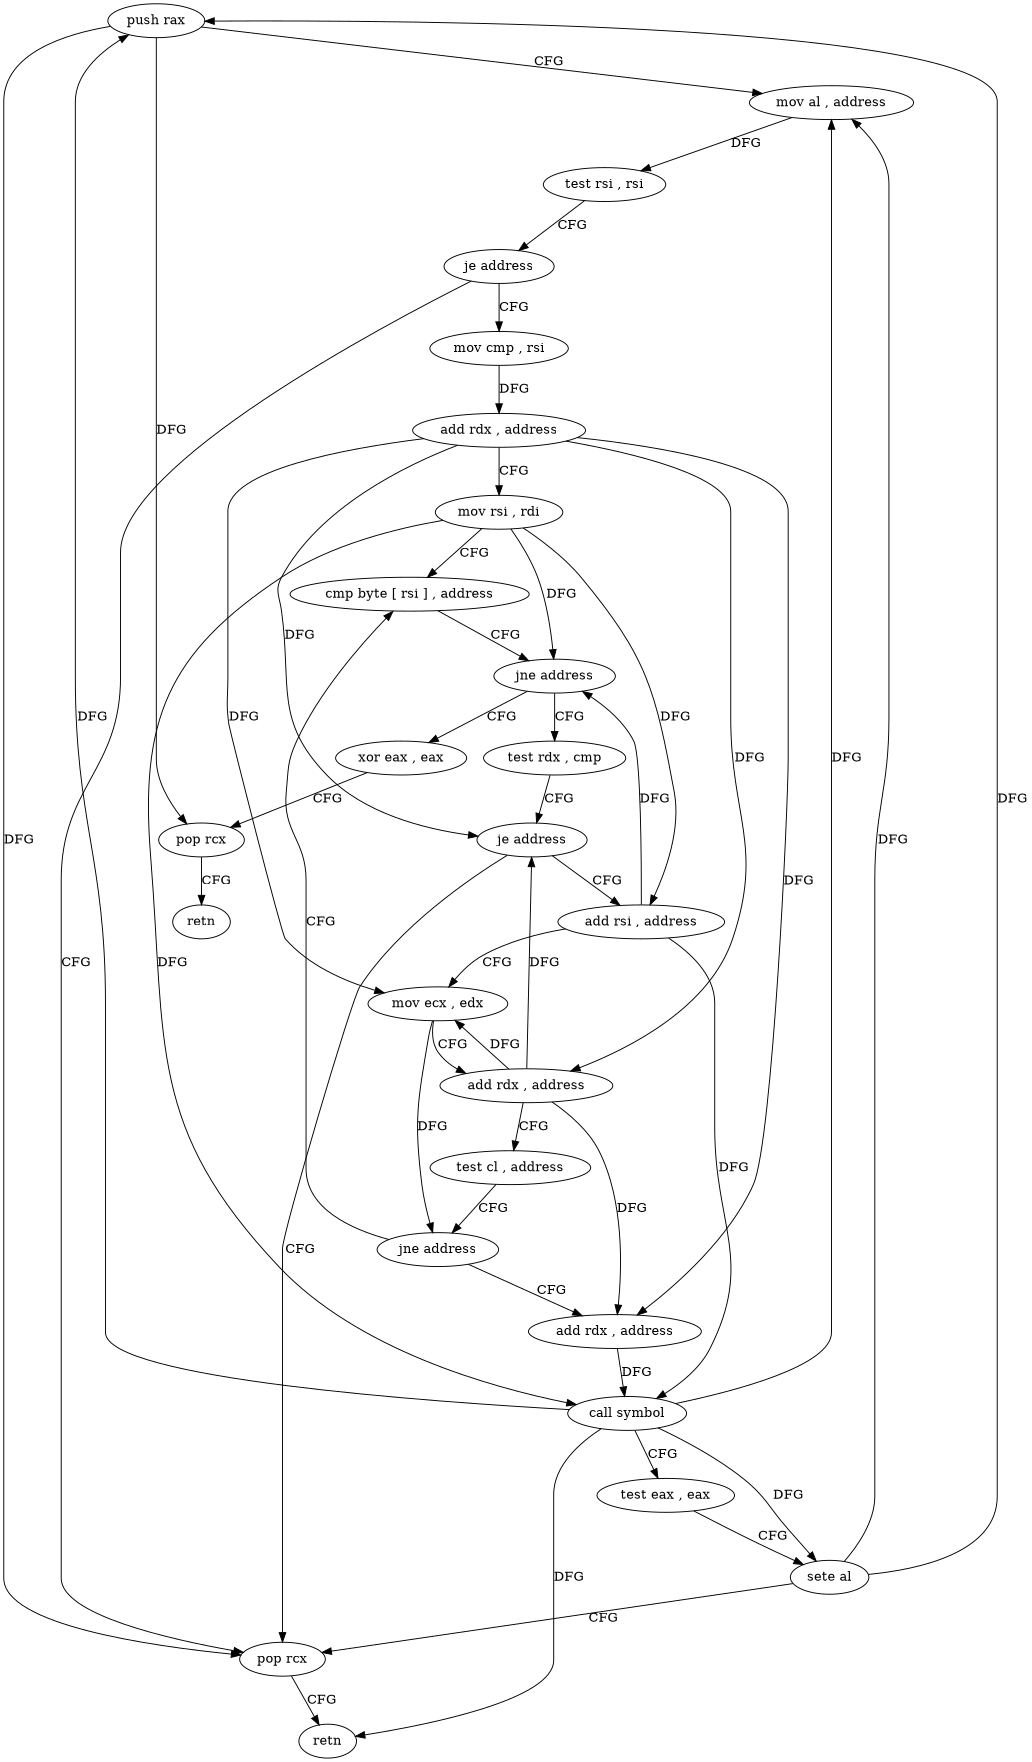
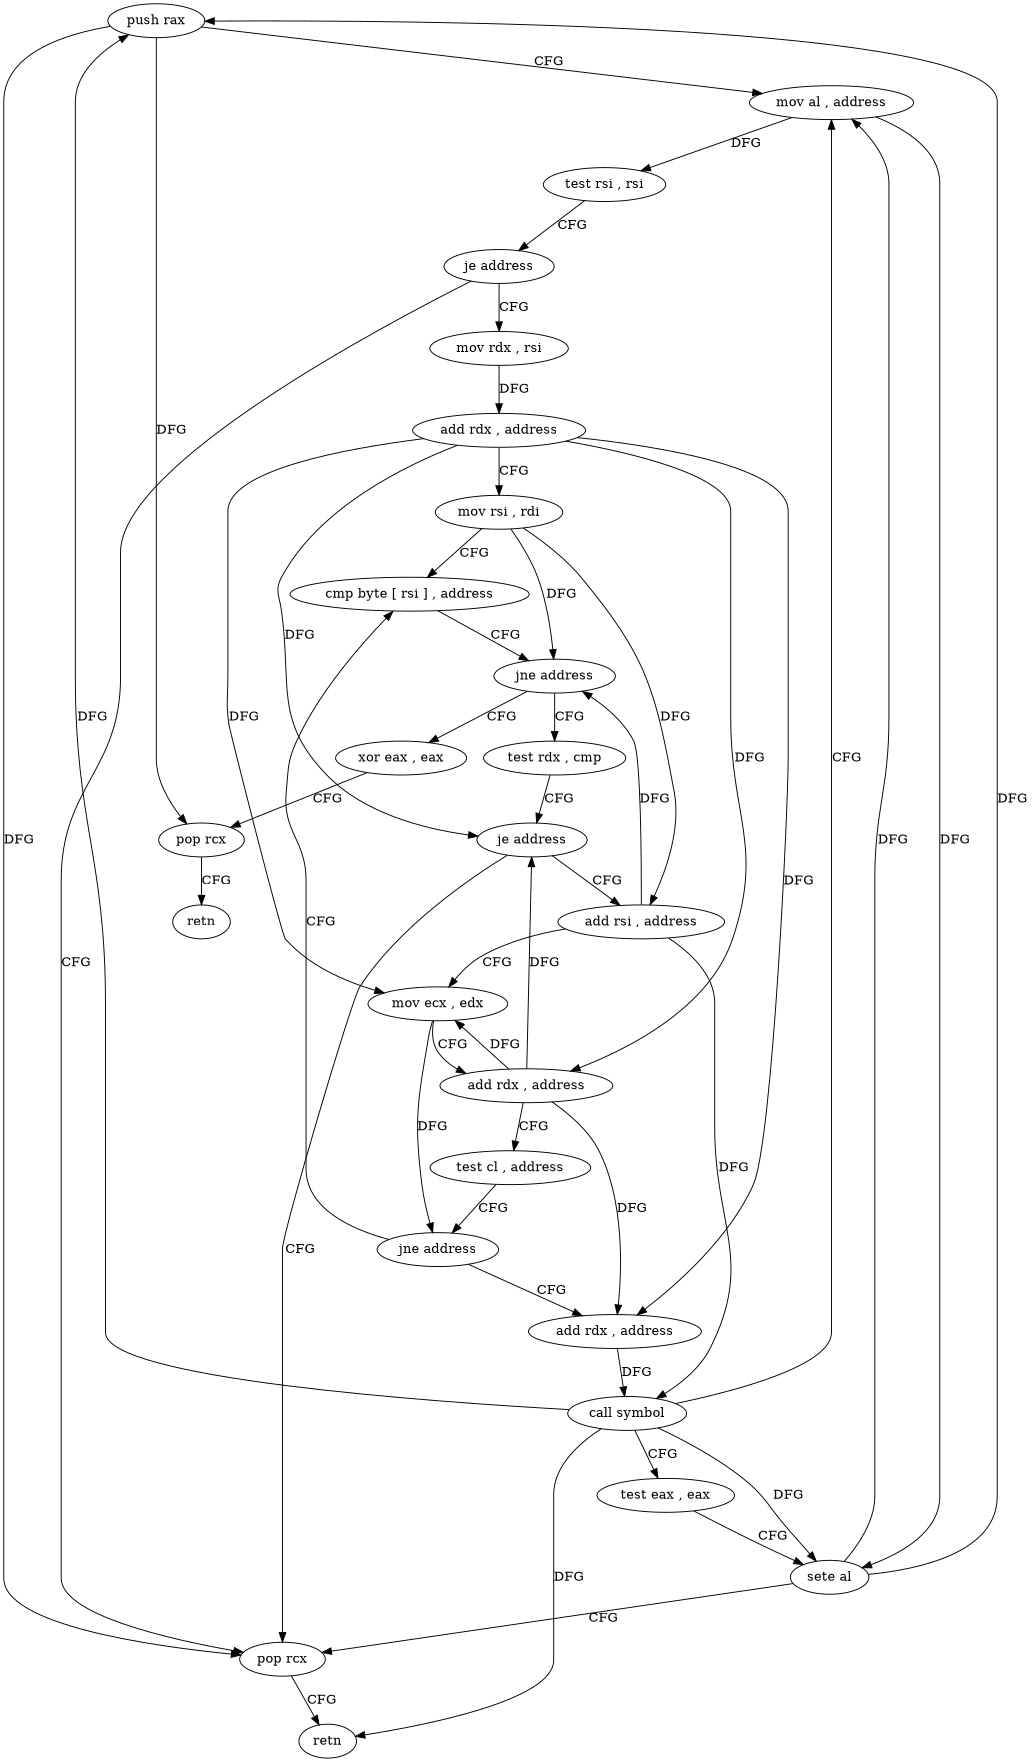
node "mov cmp , rsi": label "mov cmp , rsi" -> "mov rdx , rsi"
edge "call symbol" -> "mov al , address": label "DFG" -> "CFG"
edge "mov al , address" -> "sete al": added, label "DFG"
edge "mov rsi , rdi" -> "call symbol": removed, label "DFG"
